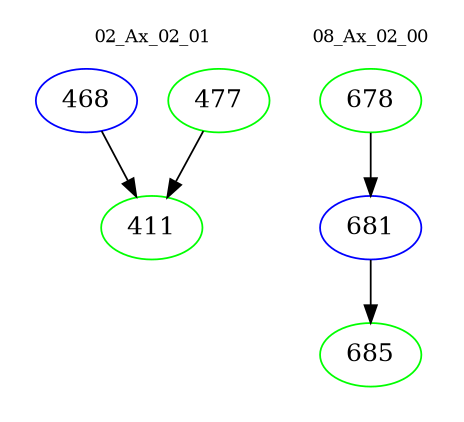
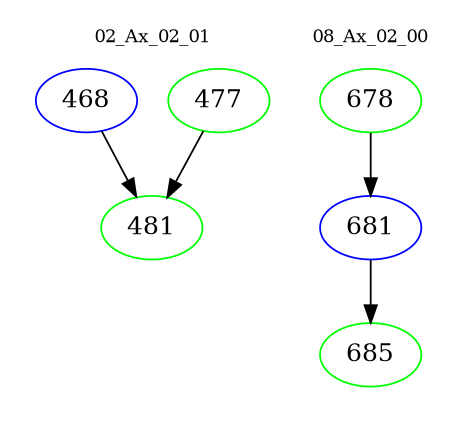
node "411": label "411" -> "481"
